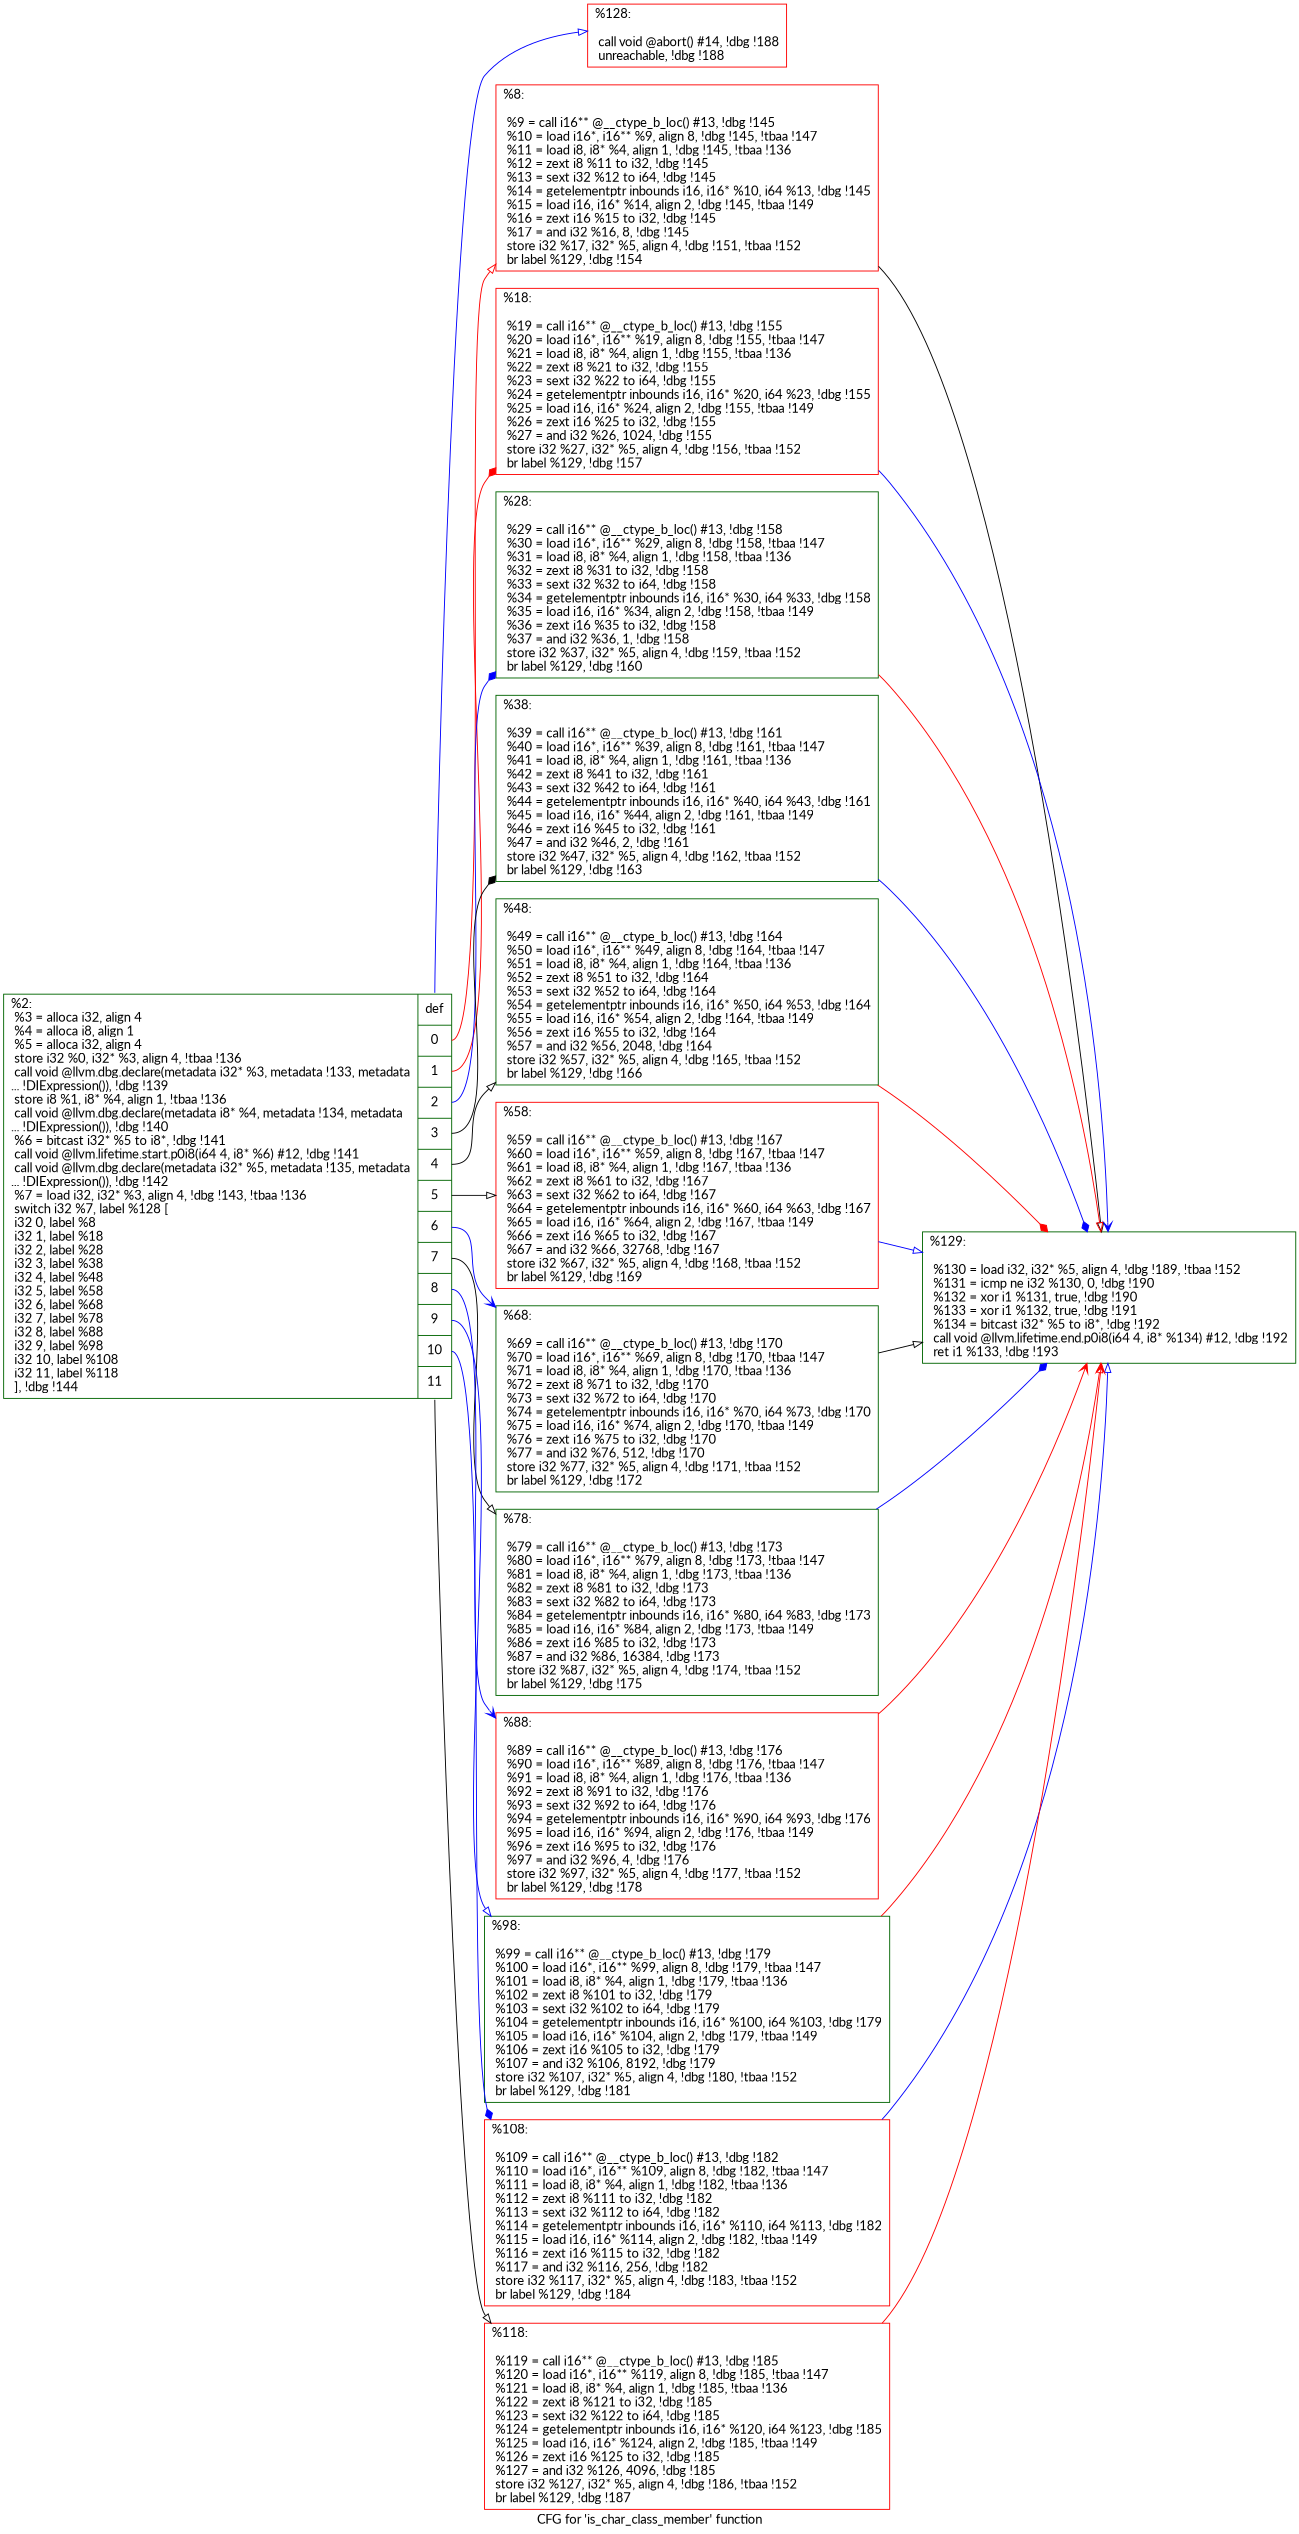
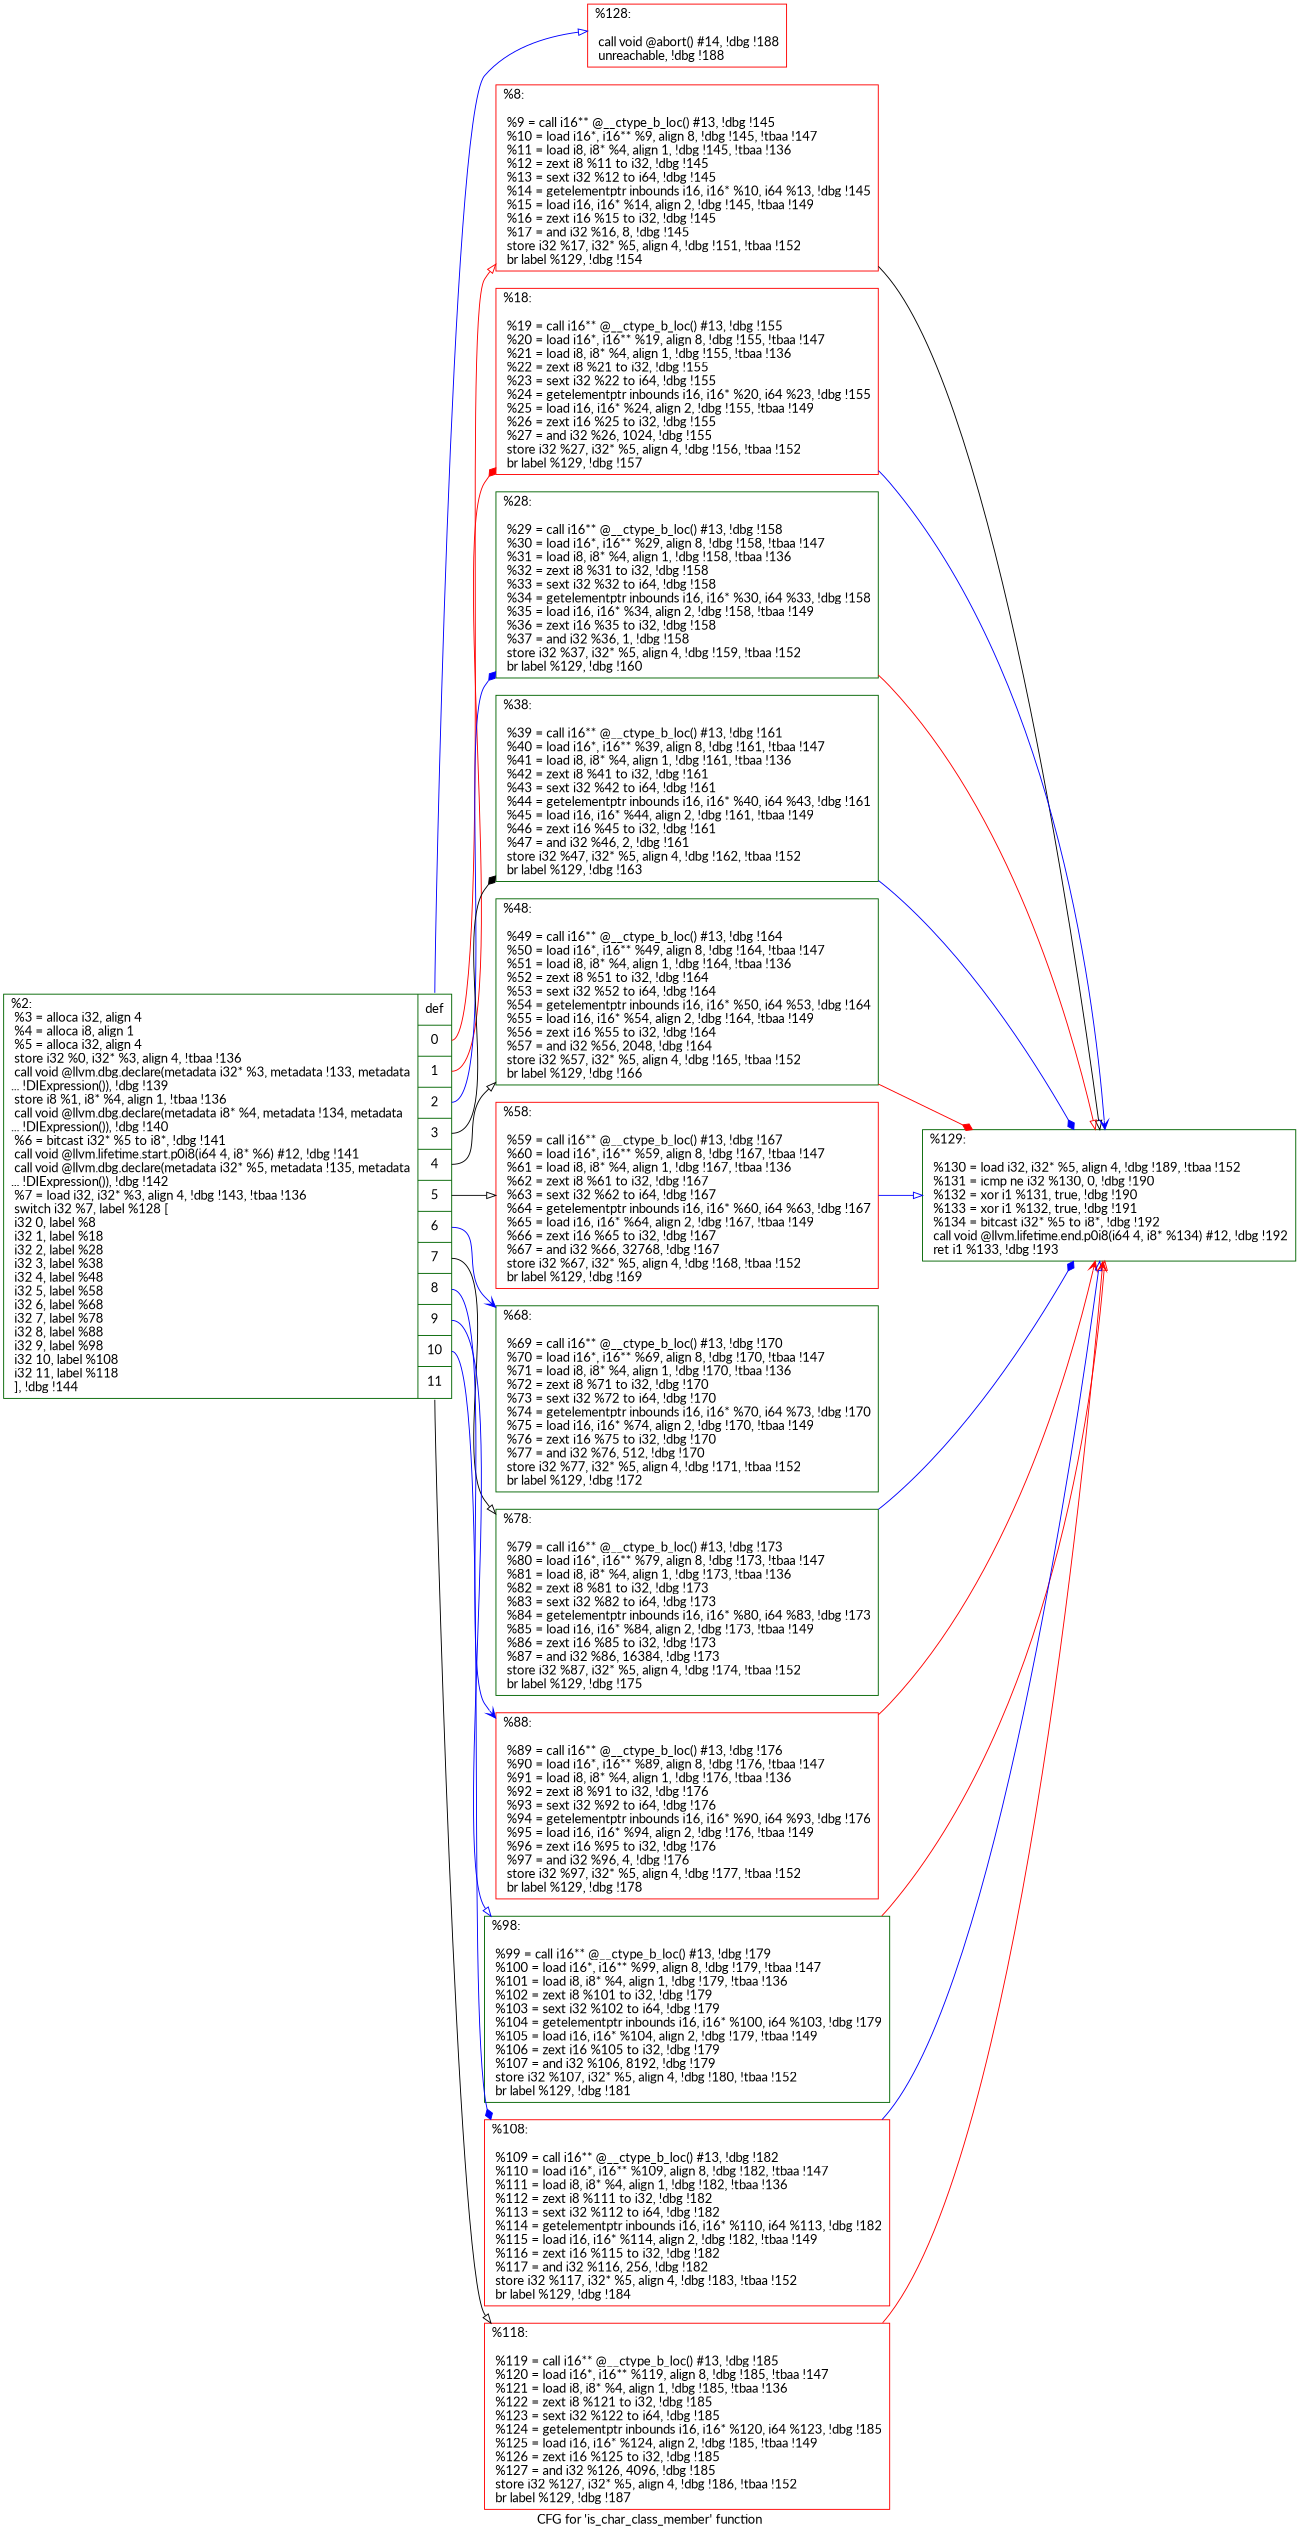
edge "%68:" -> "%129:": removed
